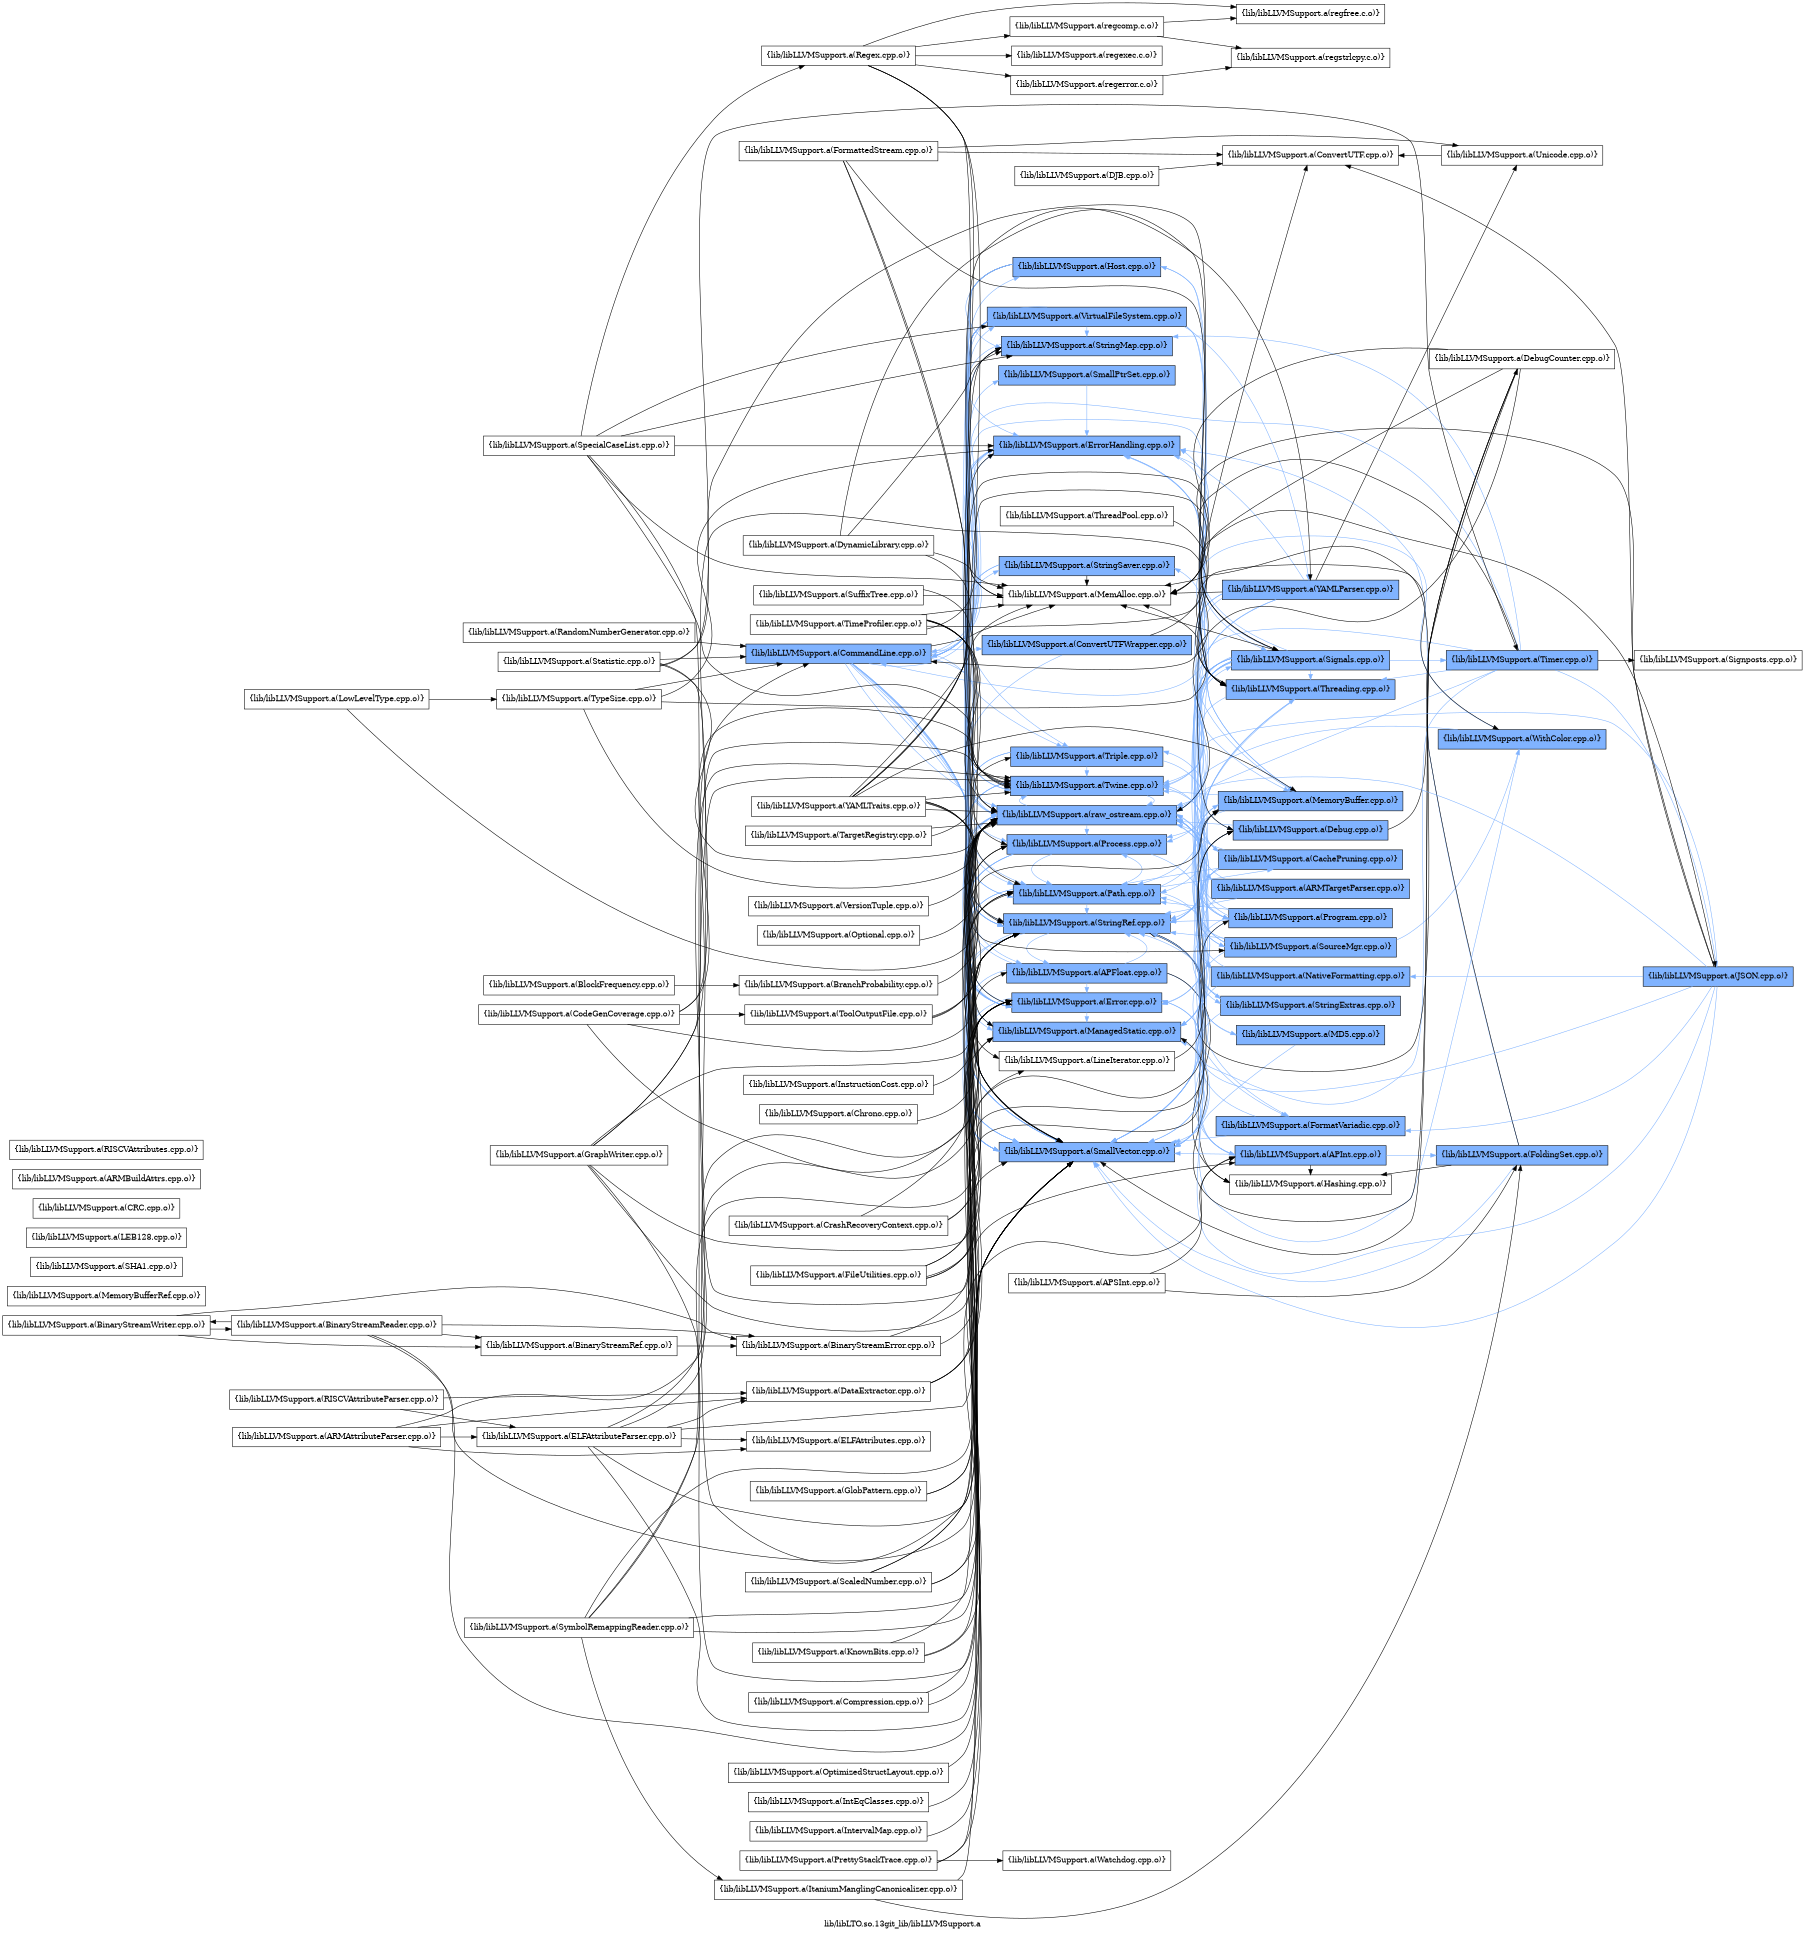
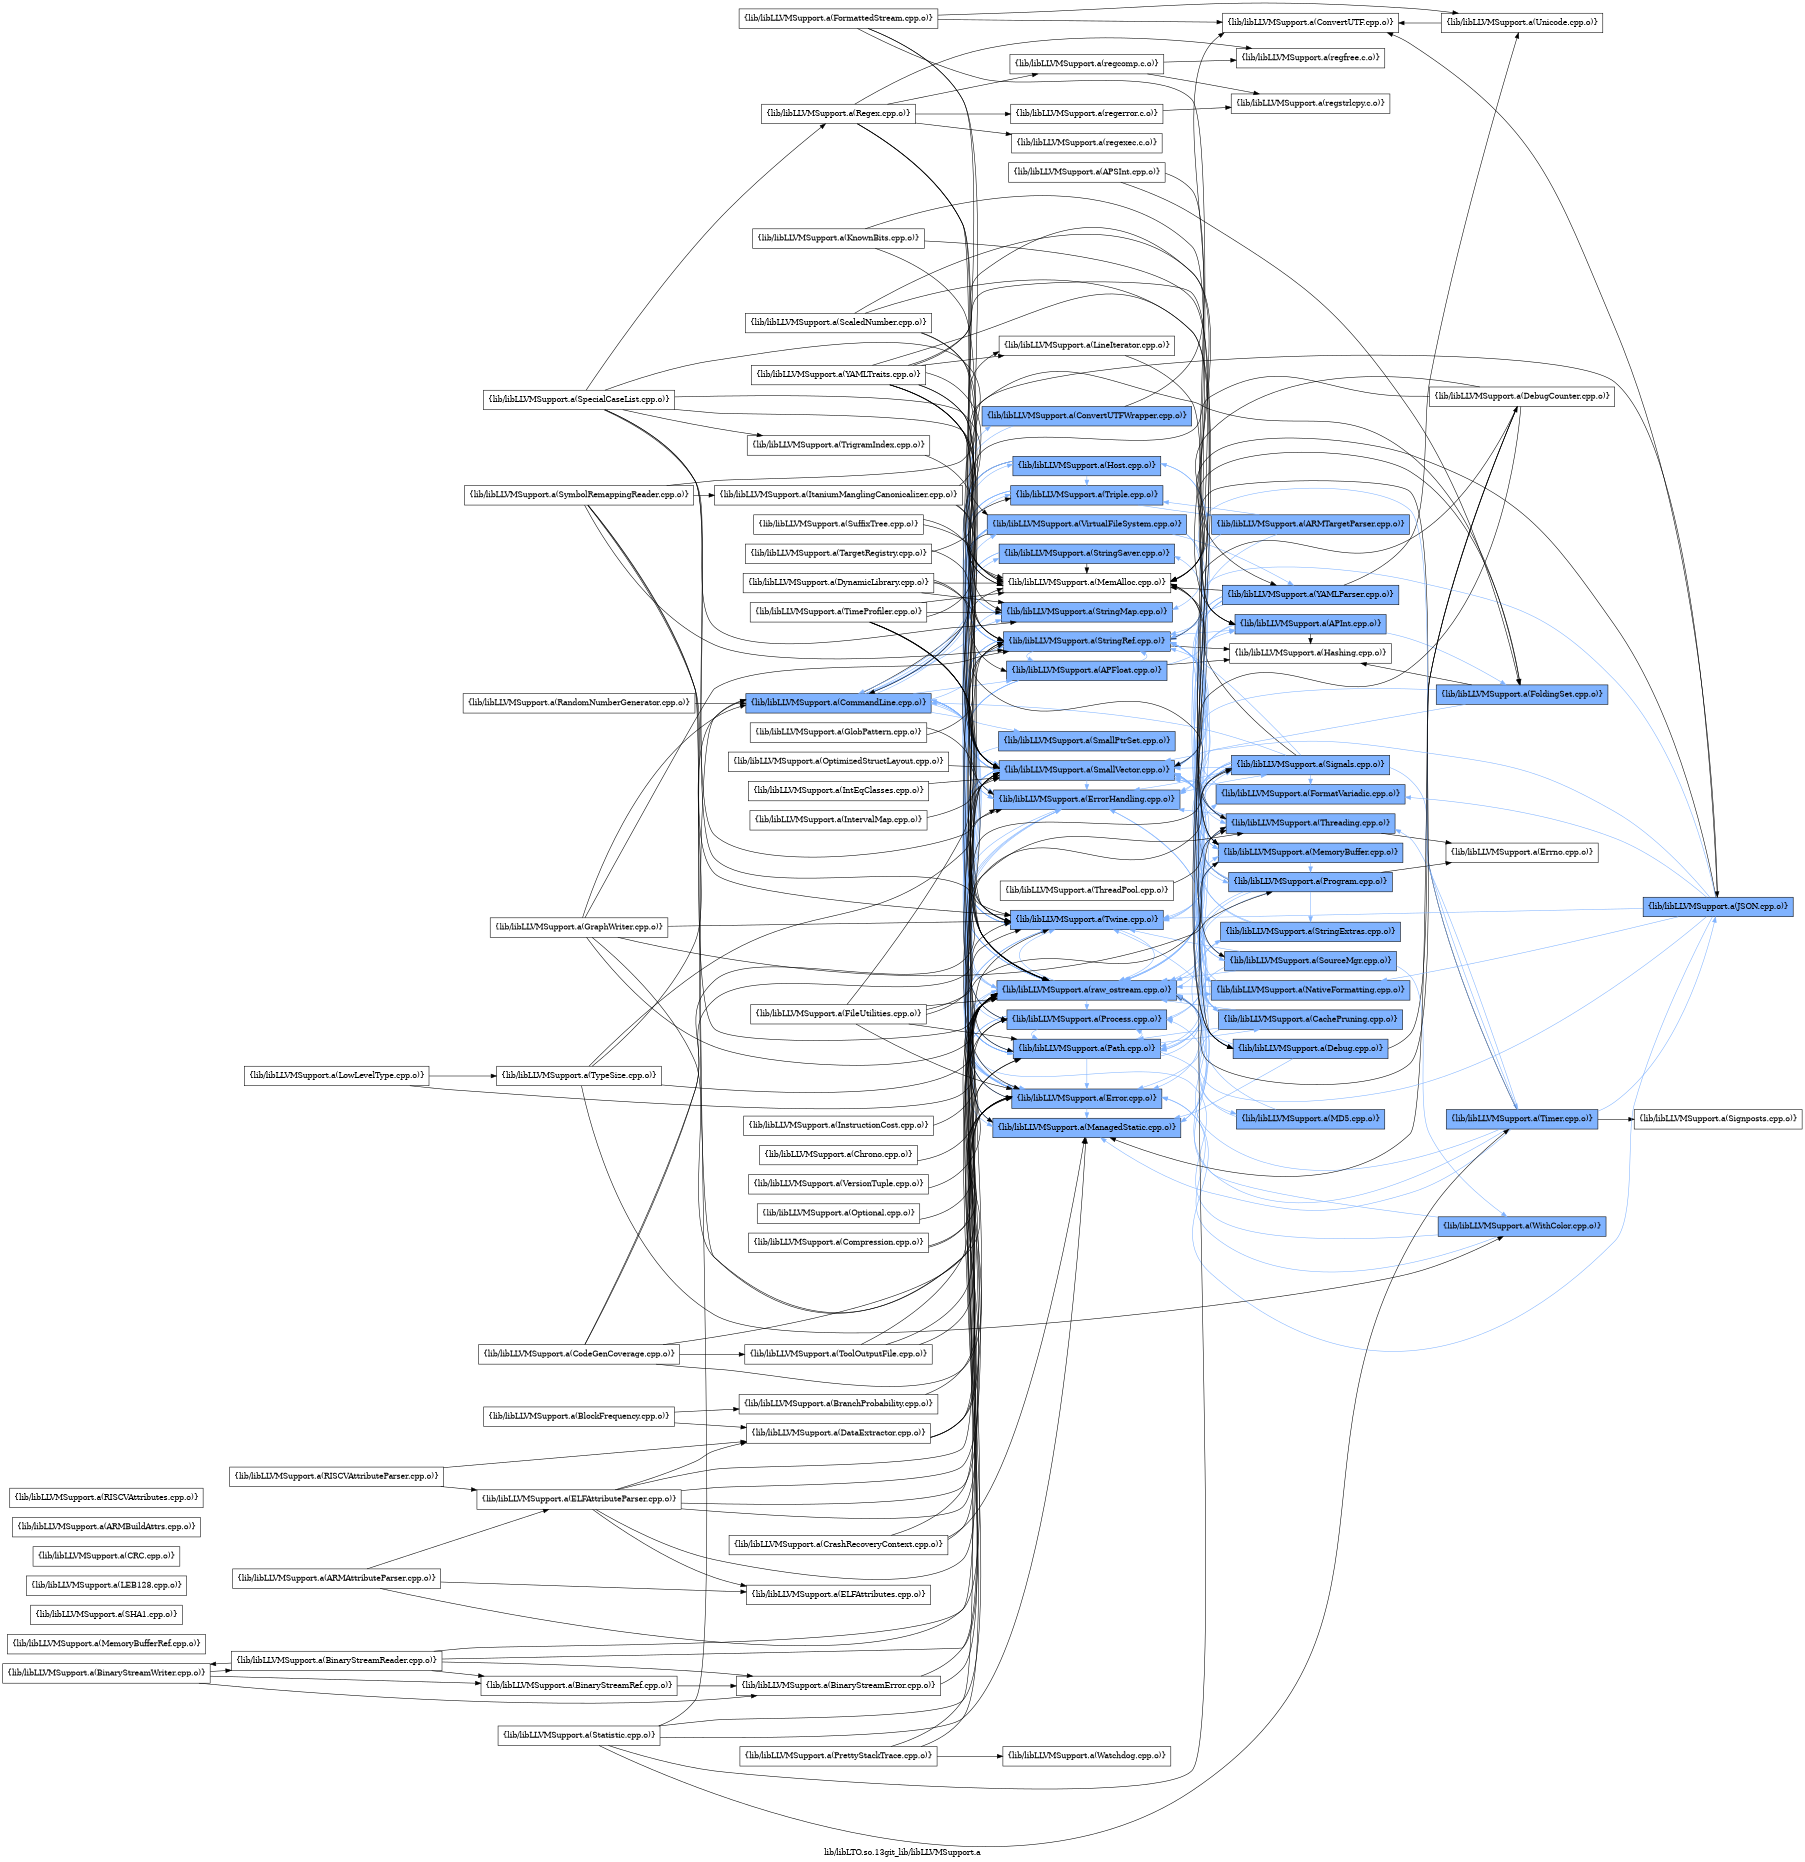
node "{lib/libLLVMSupport.a(DJB.cpp.o)}": removed
edge "{lib/libLLVMSupport.a(Timer.cpp.o)}" -> "{lib/libLLVMSupport.a(CommandLine.cpp.o)}": removed
node "{lib/libLLVMSupport.a(TrigramIndex.cpp.o)}": added
edge "{lib/libLLVMSupport.a(ItaniumManglingCanonicalizer.cpp.o)}" -> "{lib/libLLVMSupport.a(MemAlloc.cpp.o)}": added
edge "{lib/libLLVMSupport.a(Program.cpp.o)}" -> "{lib/libLLVMSupport.a(MemAlloc.cpp.o)}": added
node "{lib/libLLVMSupport.a(Errno.cpp.o)}": added
edge "{lib/libLLVMSupport.a(Path.cpp.o)}" -> "{lib/libLLVMSupport.a(StringRef.cpp.o)}": reversed
edge "{lib/libLLVMSupport.a(FileUtilities.cpp.o)}" -> "{lib/libLLVMSupport.a(Twine.cpp.o)}": added
edge "{lib/libLLVMSupport.a(ARMAttributeParser.cpp.o)}" -> "{lib/libLLVMSupport.a(DataExtractor.cpp.o)}": now "{lib/libLLVMSupport.a(BlockFrequency.cpp.o)}" -> "{lib/libLLVMSupport.a(DataExtractor.cpp.o)}"
